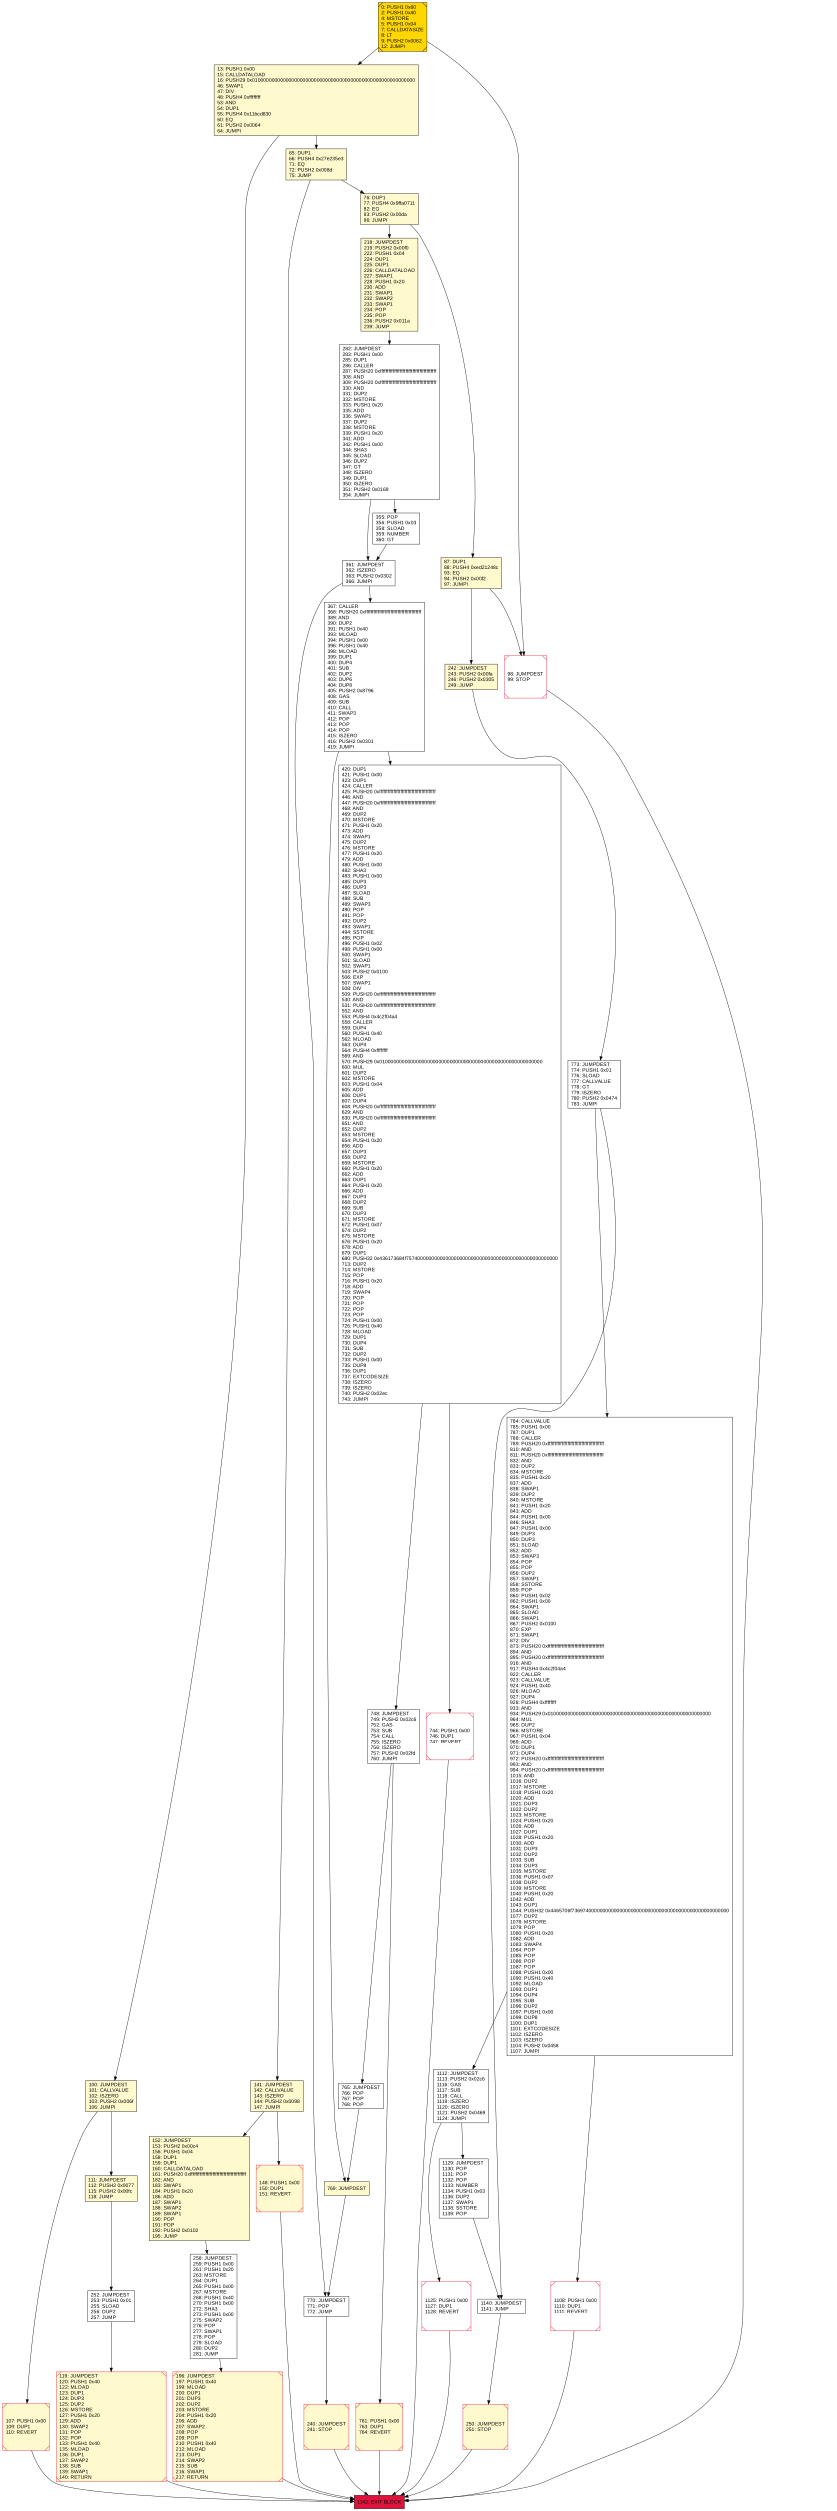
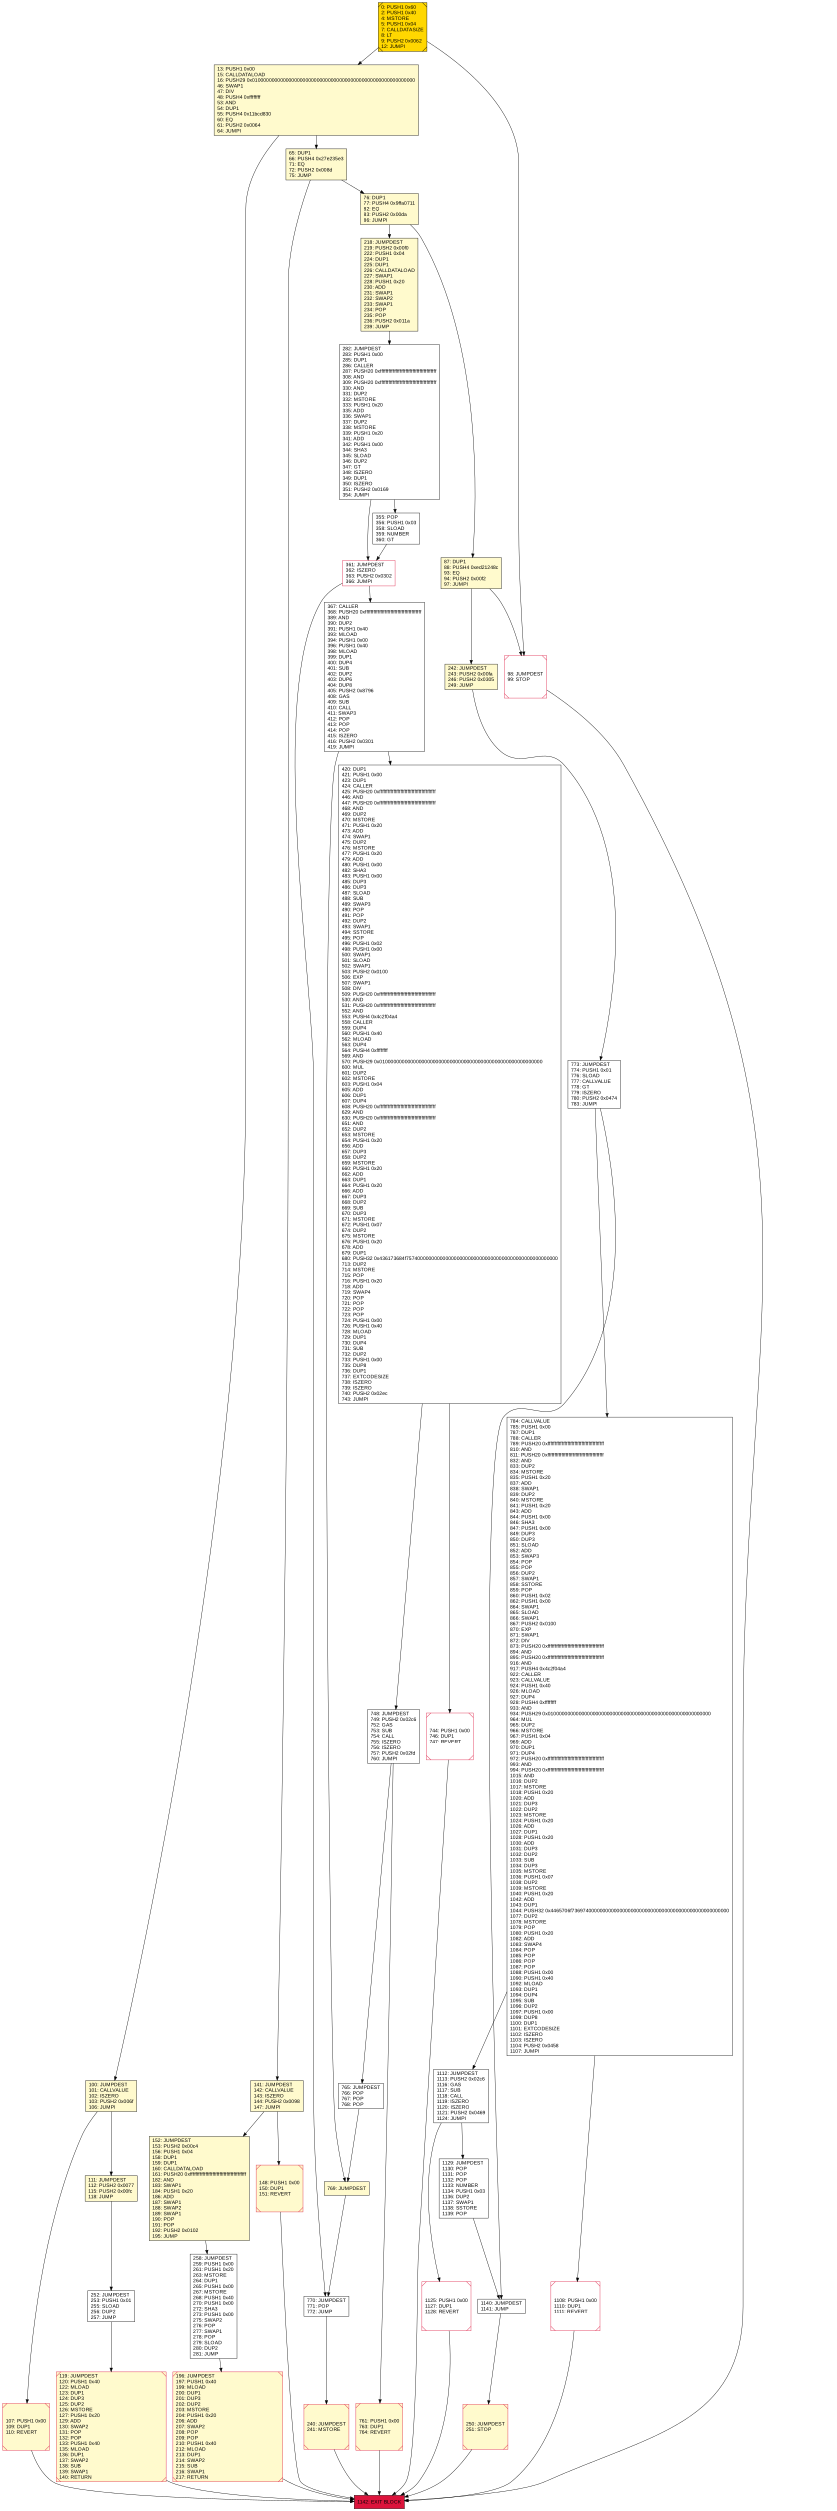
node "361: JUMPDEST 362: ISZERO 363: PUSH2 0x0302 366: JUMPI": color black -> crimson
node "240: JUMPDEST 241: STOP": label "240: JUMPDEST 241: STOP" -> "240: JUMPDEST 241: MSTORE"
